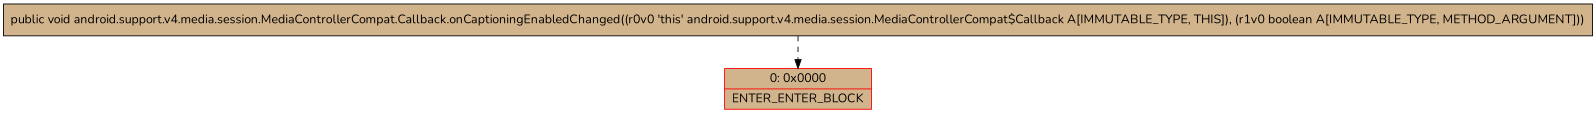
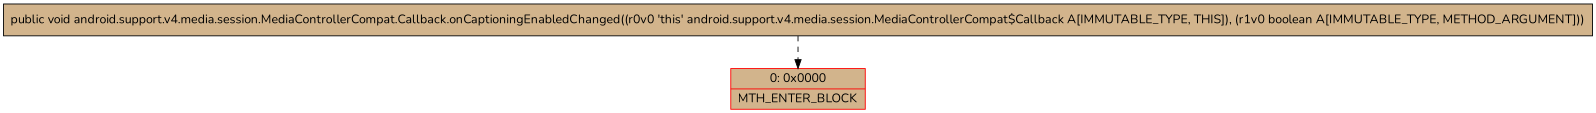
node "0: 0x0000": text "ENTER_ENTER_BLOCK" -> "MTH_ENTER_BLOCK"
